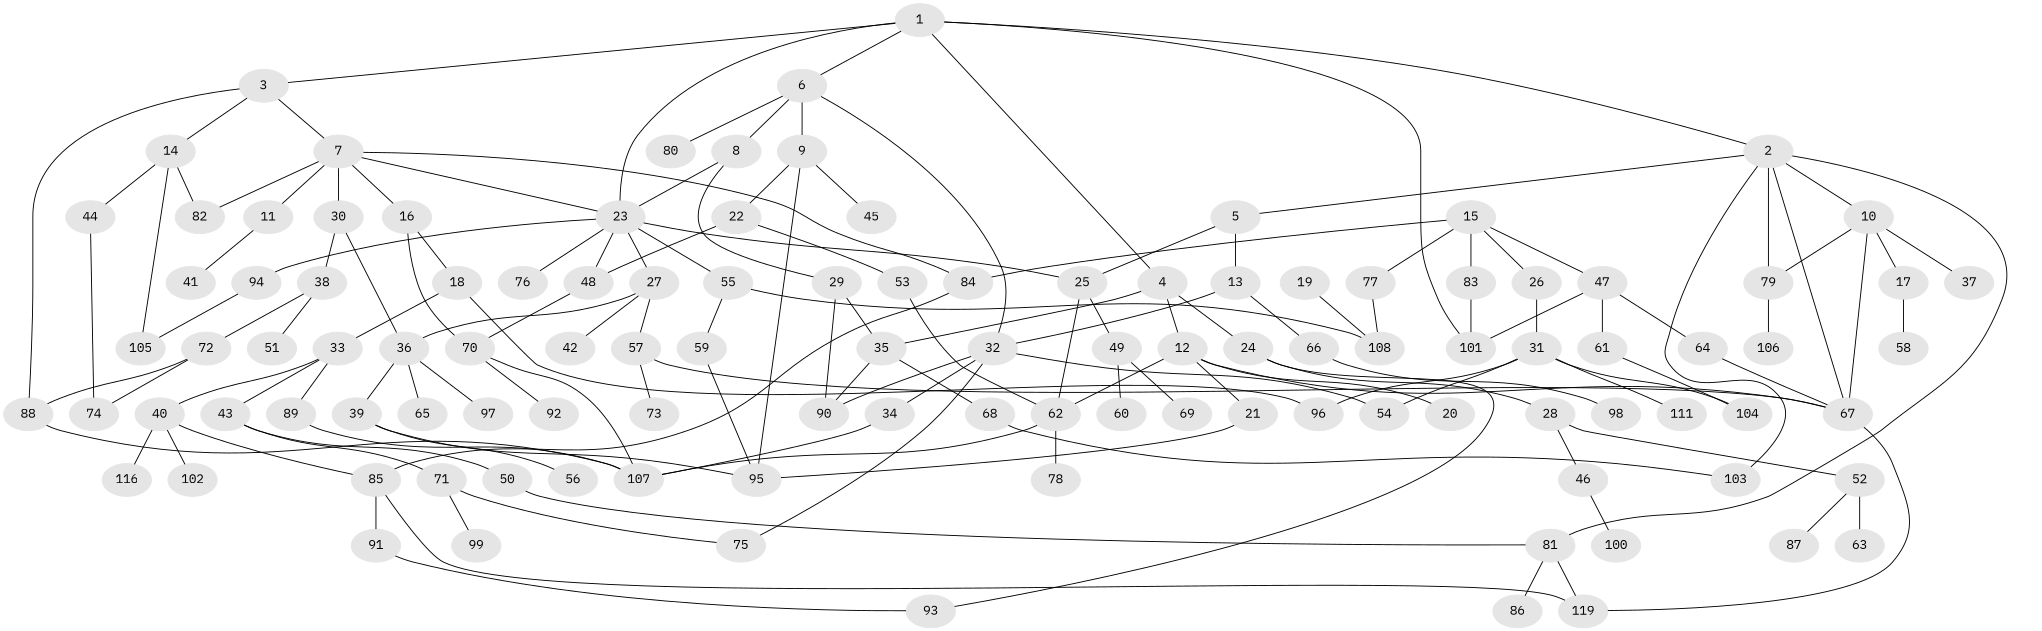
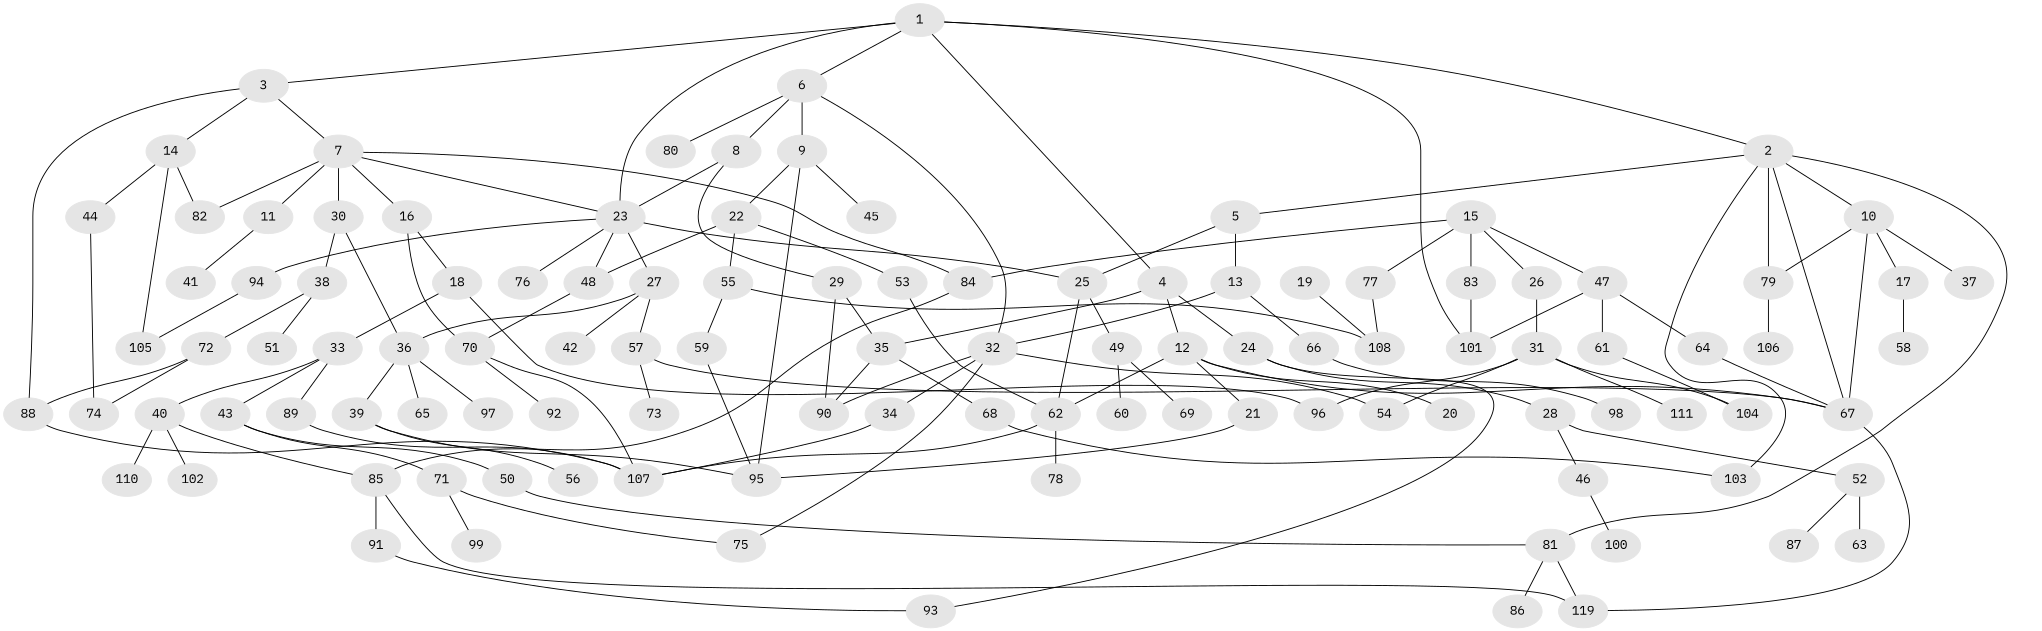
edge "23" -- "55": now "22" -- "55"
node "116": label "116" -> "110"
